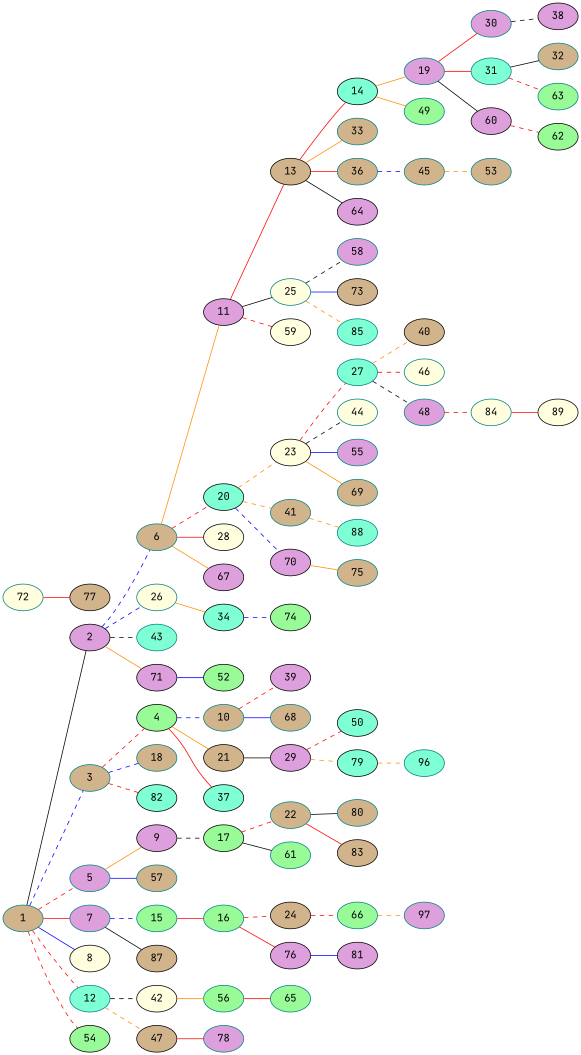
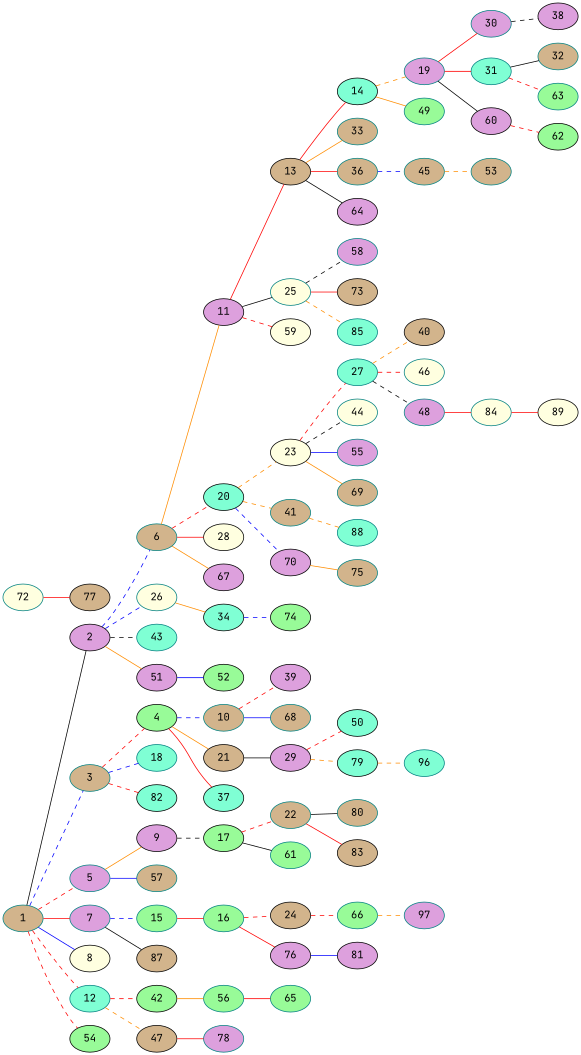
edge "19" -- "14": style solid -> dashed
edge "25" -- "73": color blue -> red
edge "48" -- "84": style dashed -> solid
node "71": label "71" -> "51"
node "18": fillcolor tan -> aquamarine
edge "12" -- "42": color black -> red
node "42": fillcolor lightyellow -> palegreen
